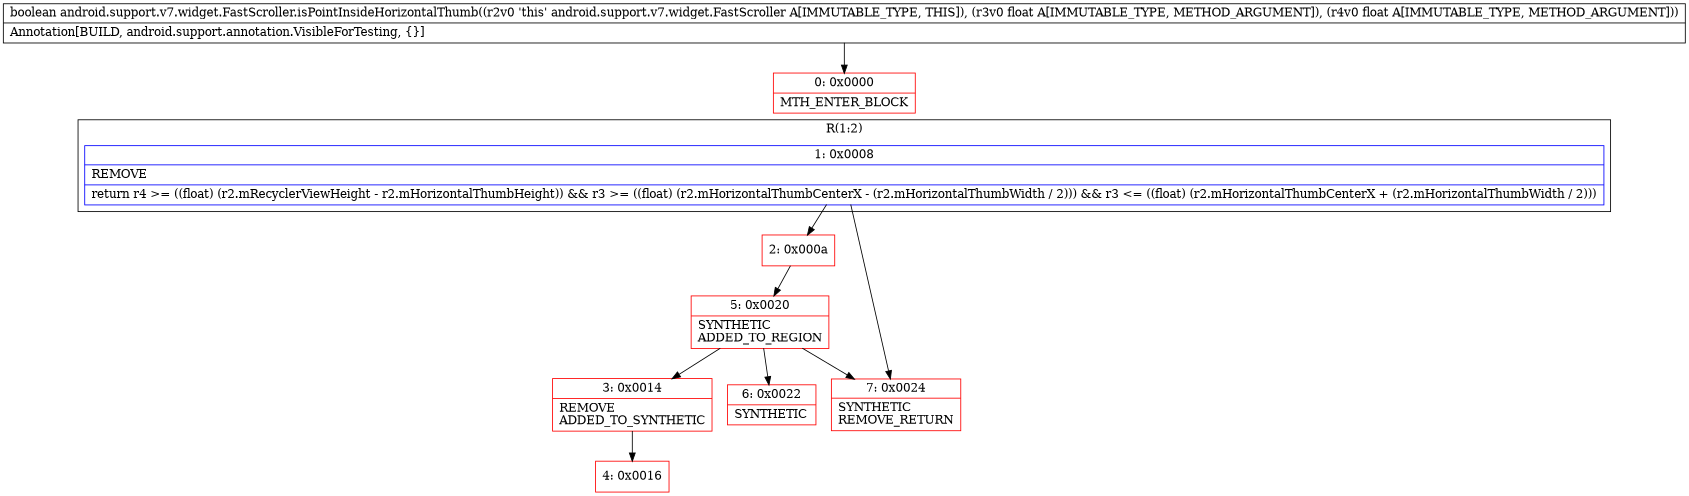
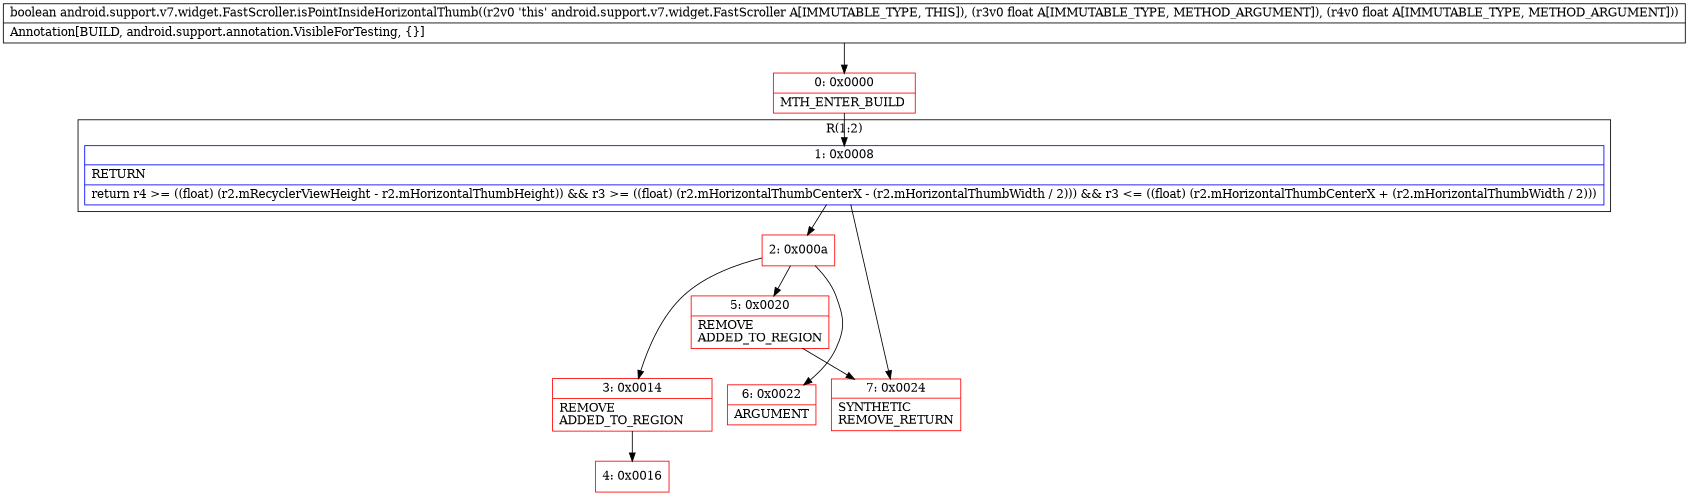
node "0: 0x0000": text "MTH_ENTER_BLOCK" -> "MTH_ENTER_BUILD"
edge "0: 0x0000" -> "1: 0x0008": added
node "1: 0x0008": text "REMOVE" -> "RETURN"
node "5: 0x0020": text "SYNTHETIC" -> "REMOVE"
edge "5: 0x0020" -> "3: 0x0014": now "2: 0x000a" -> "3: 0x0014"
edge "5: 0x0020" -> "6: 0x0022": now "2: 0x000a" -> "6: 0x0022"
node "6: 0x0022": text "SYNTHETIC" -> "ARGUMENT"
node "3: 0x0014": text "ADDED_TO_SYNTHETIC" -> "ADDED_TO_REGION"
